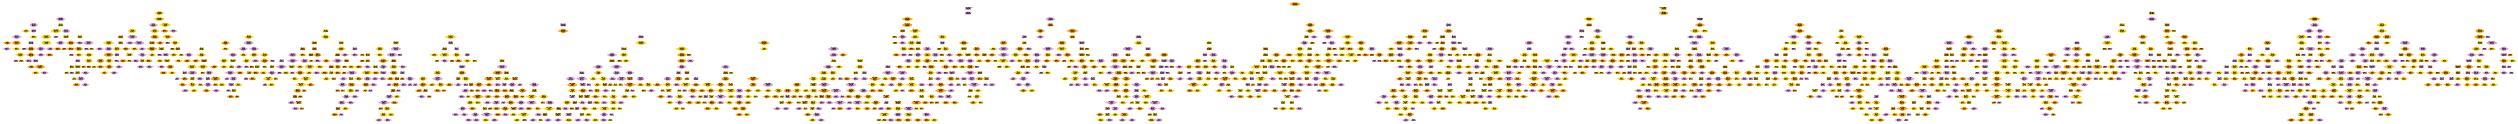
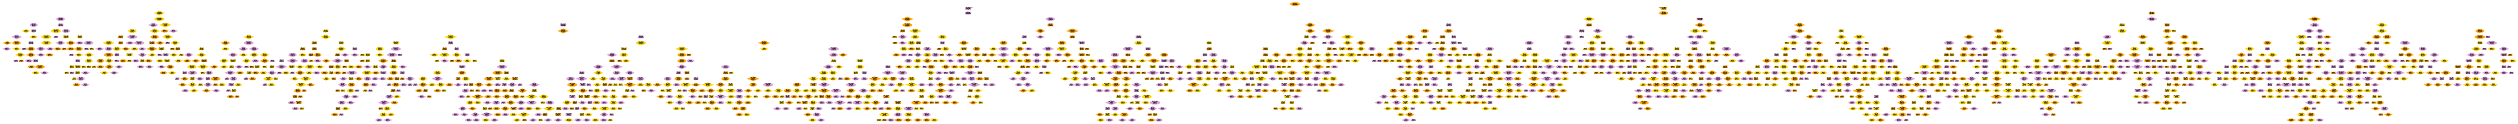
node "Sci-Fi <= 0.5 gini = 0.121 samples = 170 value = [11, 159]": fillcolor gold -> plum
